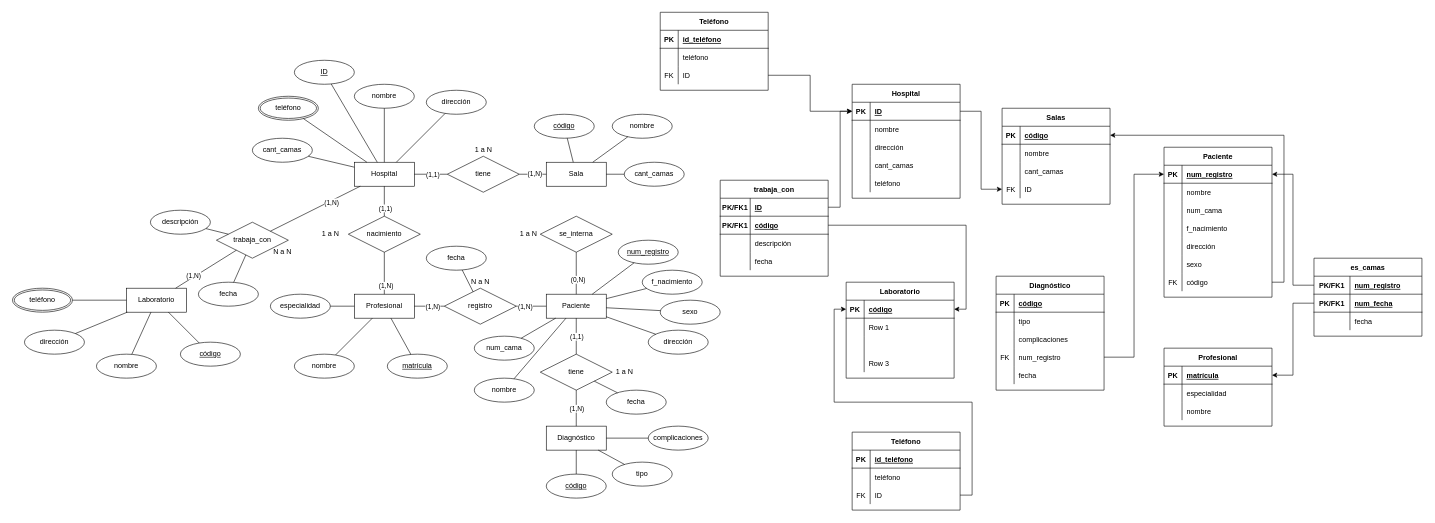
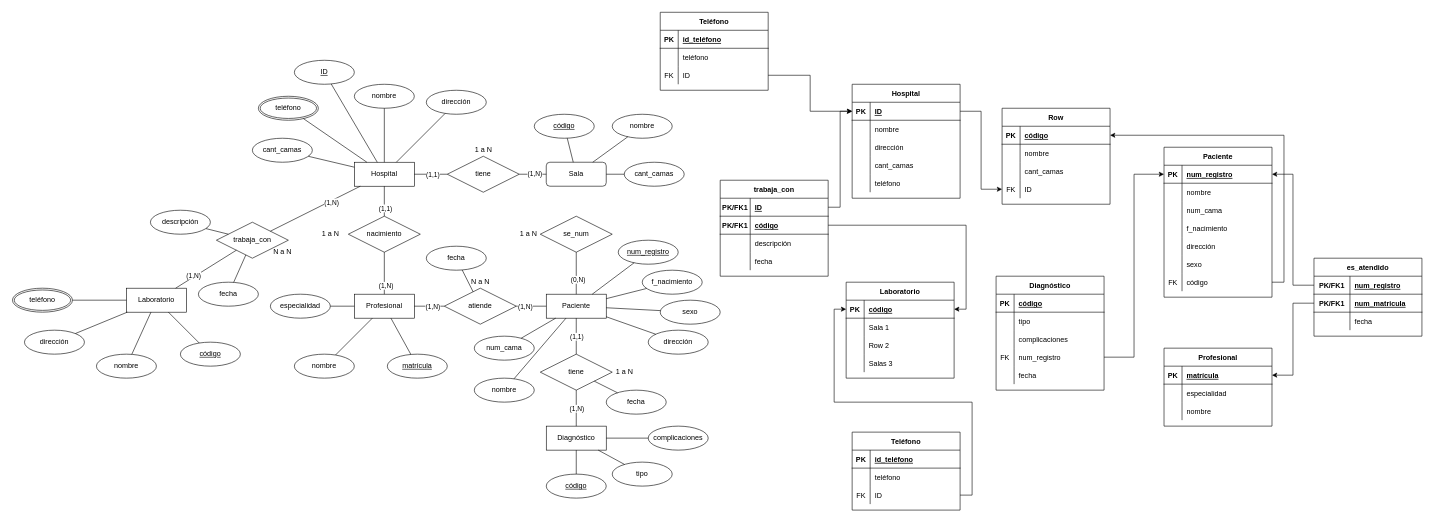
node "Salas": label "Salas" -> "Row"
node "Sala": shape rectangle -> rounded rectangle
node "se_interna": label "se_interna" -> "se_num"
node "es_camas": label "es_camas" -> "es_atendido"
node "num_fecha": label "num_fecha" -> "num_matricula"
node "registro": label "registro" -> "atiende"
node "Row 1": label "Row 1" -> "Sala 1"
node "Row 2": added
node "Row 3": label "Row 3" -> "Salas 3"
